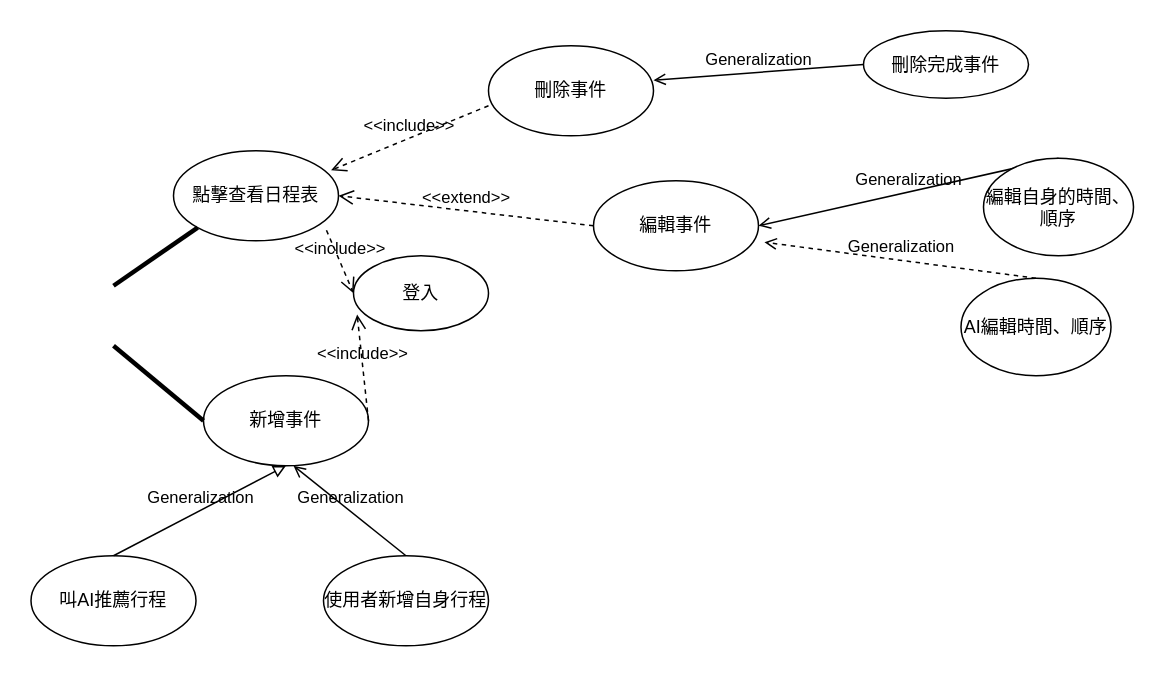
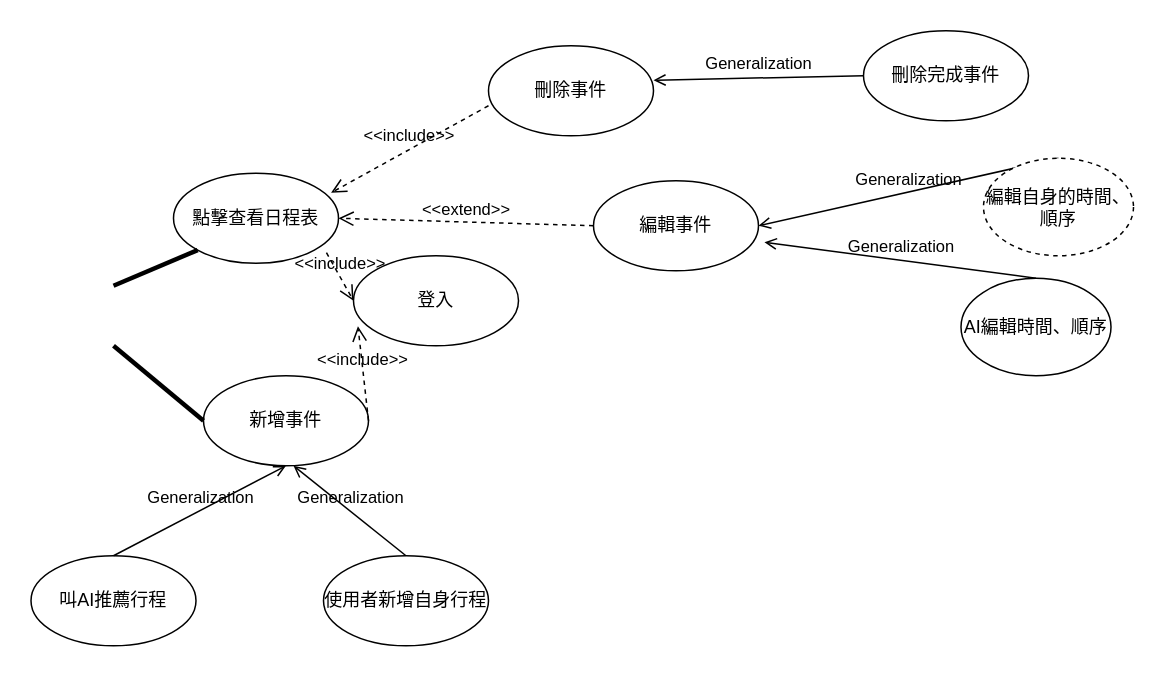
node "刪除完成事件": size 165x68 -> 165x90
node "點擊查看日程表": moved (256, 196) -> (256, 218)
node "編輯自身的時間、順序": style solid -> dashed
edge "AI編輯時間、順序" -> "編輯事件": style dashed -> solid
node "登入": size 135x75 -> 165x90
edge "叫AI推薦行程" -> "新增事件": arrowhead block -> open
